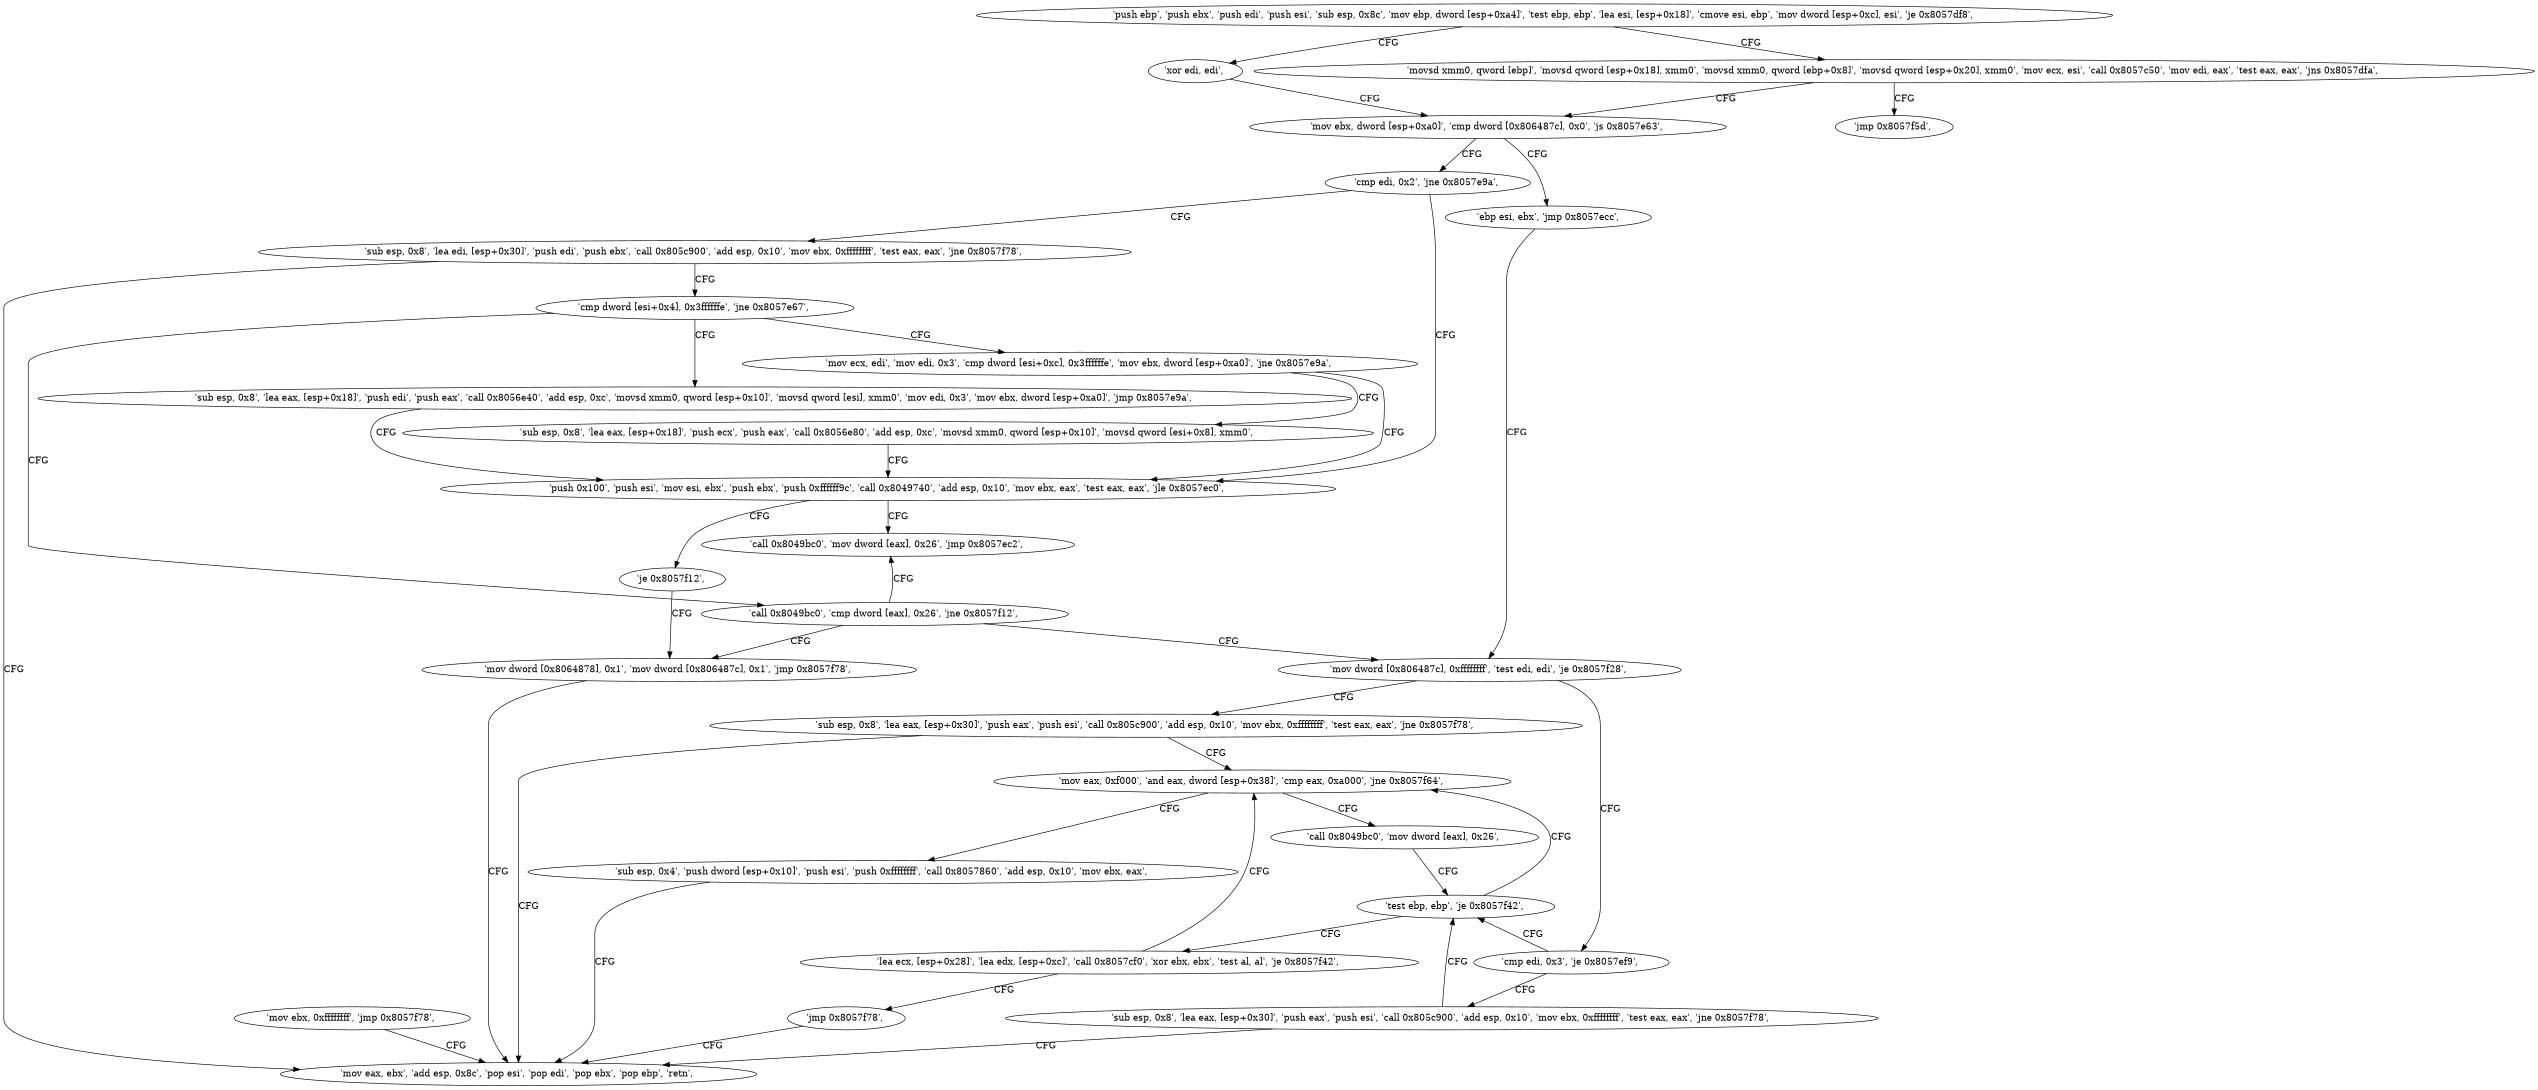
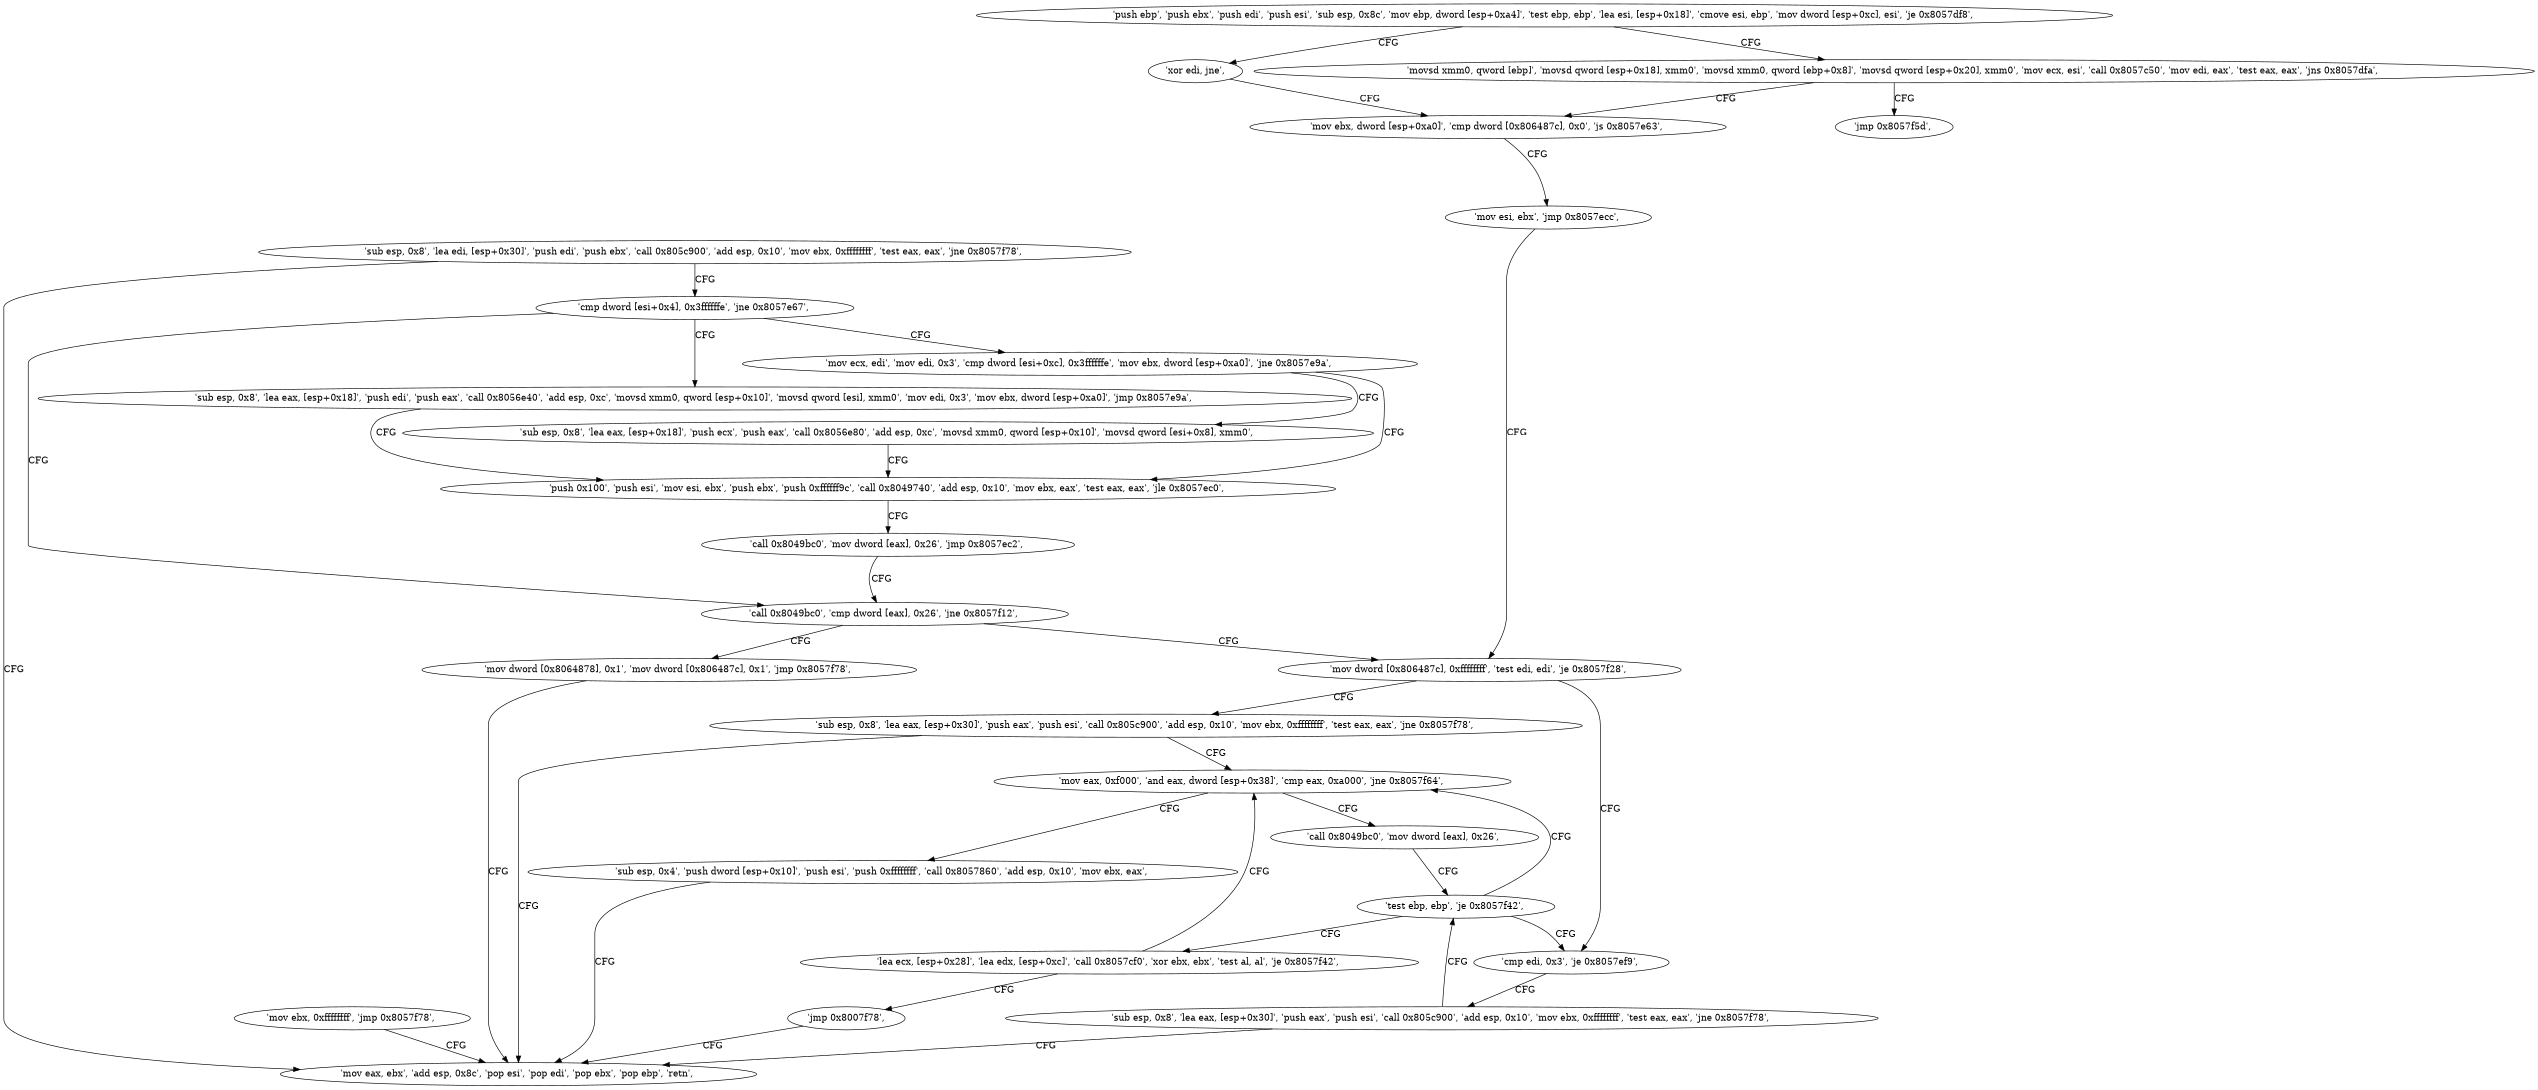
node "'xor edi, edi',": label "'xor edi, edi'," -> "'xor edi, jne',"
node "'cmp edi, 0x2', 'jne 0x8057e9a',": removed
node "'ebp esi, ebx', 'jmp 0x8057ecc',": label "'ebp esi, ebx', 'jmp 0x8057ecc'," -> "'mov esi, ebx', 'jmp 0x8057ecc',"
node "'je 0x8057f12',": removed
edge "'call 0x8049bc0', 'cmp dword [eax], 0x26', 'jne 0x8057f12'," -> "'call 0x8049bc0', 'mov dword [eax], 0x26', 'jmp 0x8057ec2',": reversed
edge "'cmp edi, 0x3', 'je 0x8057ef9'," -> "'test ebp, ebp', 'je 0x8057f42',": reversed
node "'jmp 0x8057f78',": label "'jmp 0x8057f78'," -> "'jmp 0x8007f78',"
